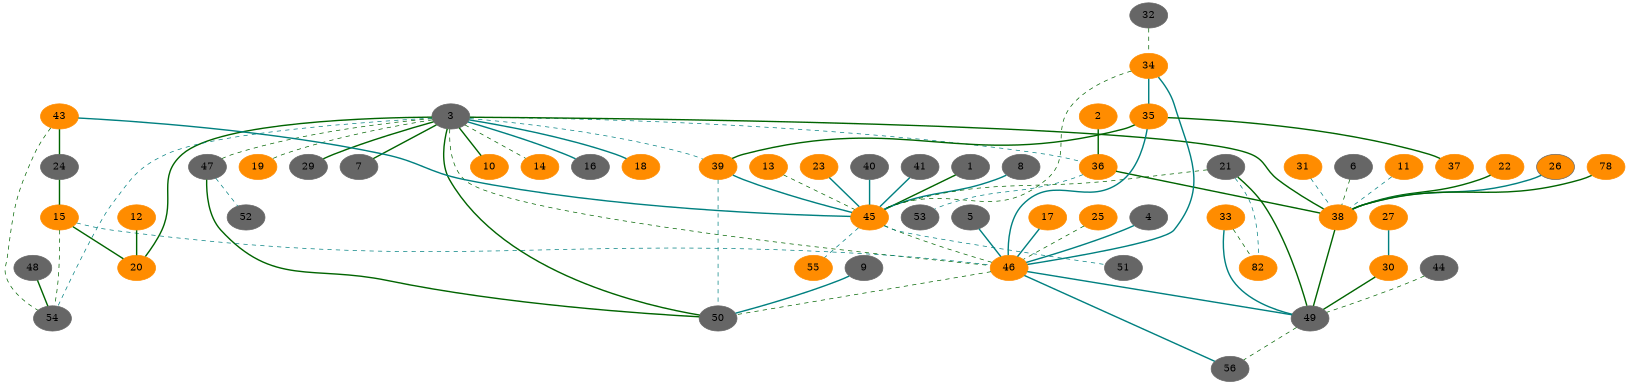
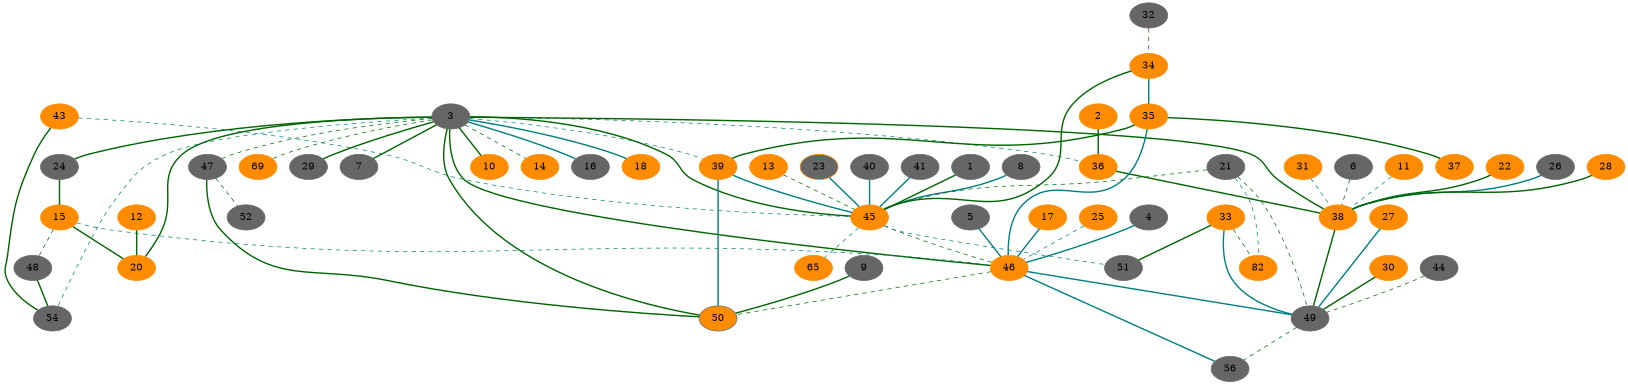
edge "43" -- "24": now "3" -- "24"
edge "3" -- "45": added
node "19": label "19" -> "69"
node "23": fillcolor darkorange -> gray40
node "26": fillcolor darkorange -> gray40
node "78": label "78" -> "28"
edge "34" -- "45": style dashed -> bold
edge "43" -- "45": style bold -> dashed
edge "47" -- "52": color teal -> darkgreen
node "53": removed
edge "43" -- "54": style dashed -> bold
edge "34" -- "46": removed
edge "3" -- "46": style dashed -> bold
edge "21" -- "49": style bold -> dashed
edge "39" -- "50": style dashed -> bold
edge "25" -- "46": color darkgreen -> teal
edge "33" -- "51": added
edge "27" -- "30": now "27" -- "49"
edge "15" -- "54": now "15" -- "48"
node "55": label "55" -> "65"
edge "9" -- "50": color teal -> darkgreen
node "50": fillcolor gray40 -> darkorange
